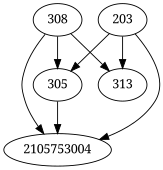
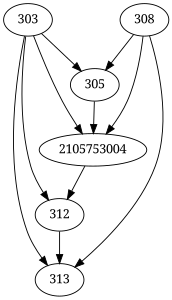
node "203": label "203" -> "303"
node "312": added
